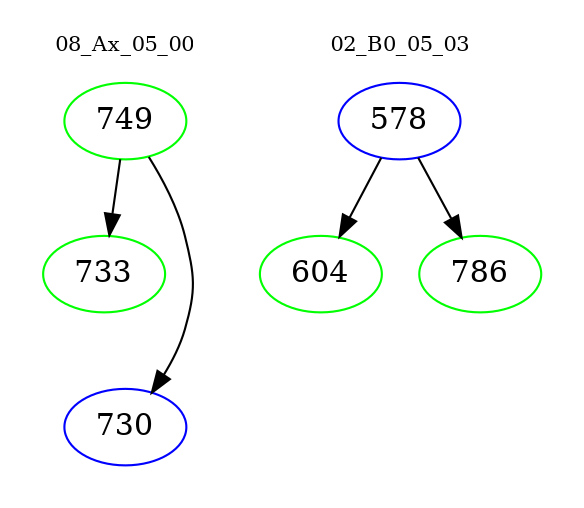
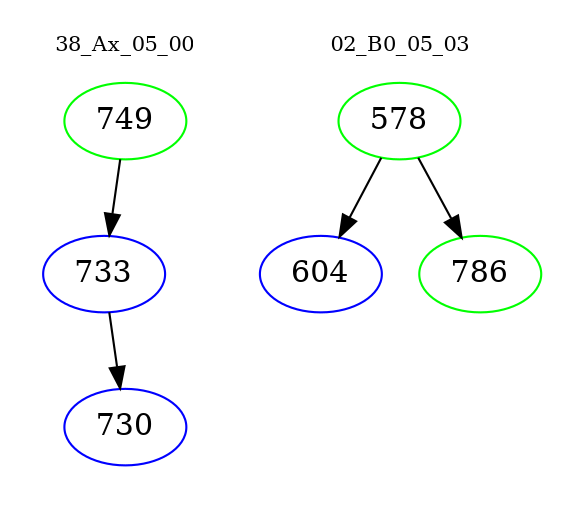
cluster "08_Ax_05_00": label "08_Ax_05_00" -> "38_Ax_05_00"
node "578": color blue -> green
edge "749" -> "730": now "733" -> "730"
node "733": color green -> blue
node "604": color green -> blue
